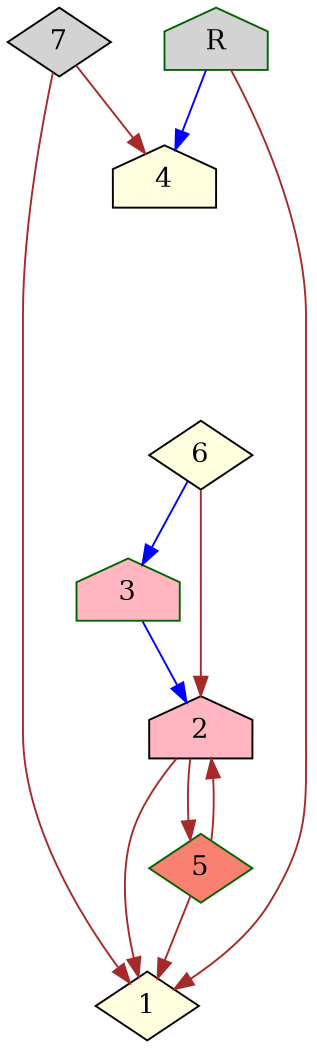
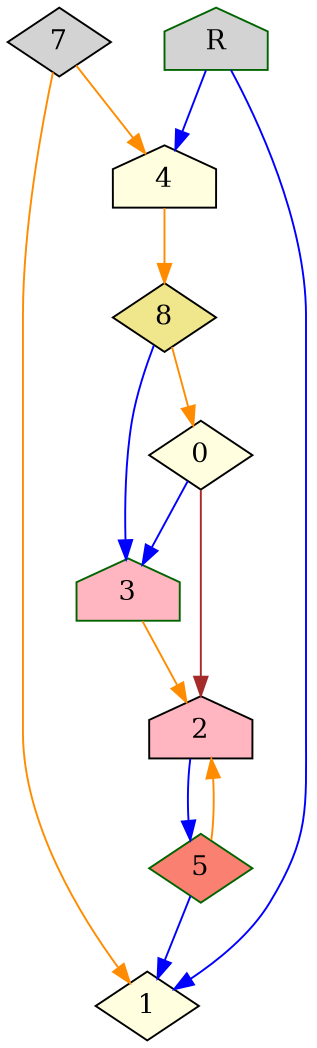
edge "7" -> "4": color brown -> darkorange
node "8": added
node "6": label "6" -> "0"
edge "7" -> "1": color brown -> darkorange
edge "R" -> "1": color brown -> blue
edge "3" -> "2": color blue -> darkorange
edge "2" -> "5": color brown -> blue
edge "5" -> "2": color brown -> darkorange
edge "2" -> "1": removed
edge "5" -> "1": color brown -> blue
